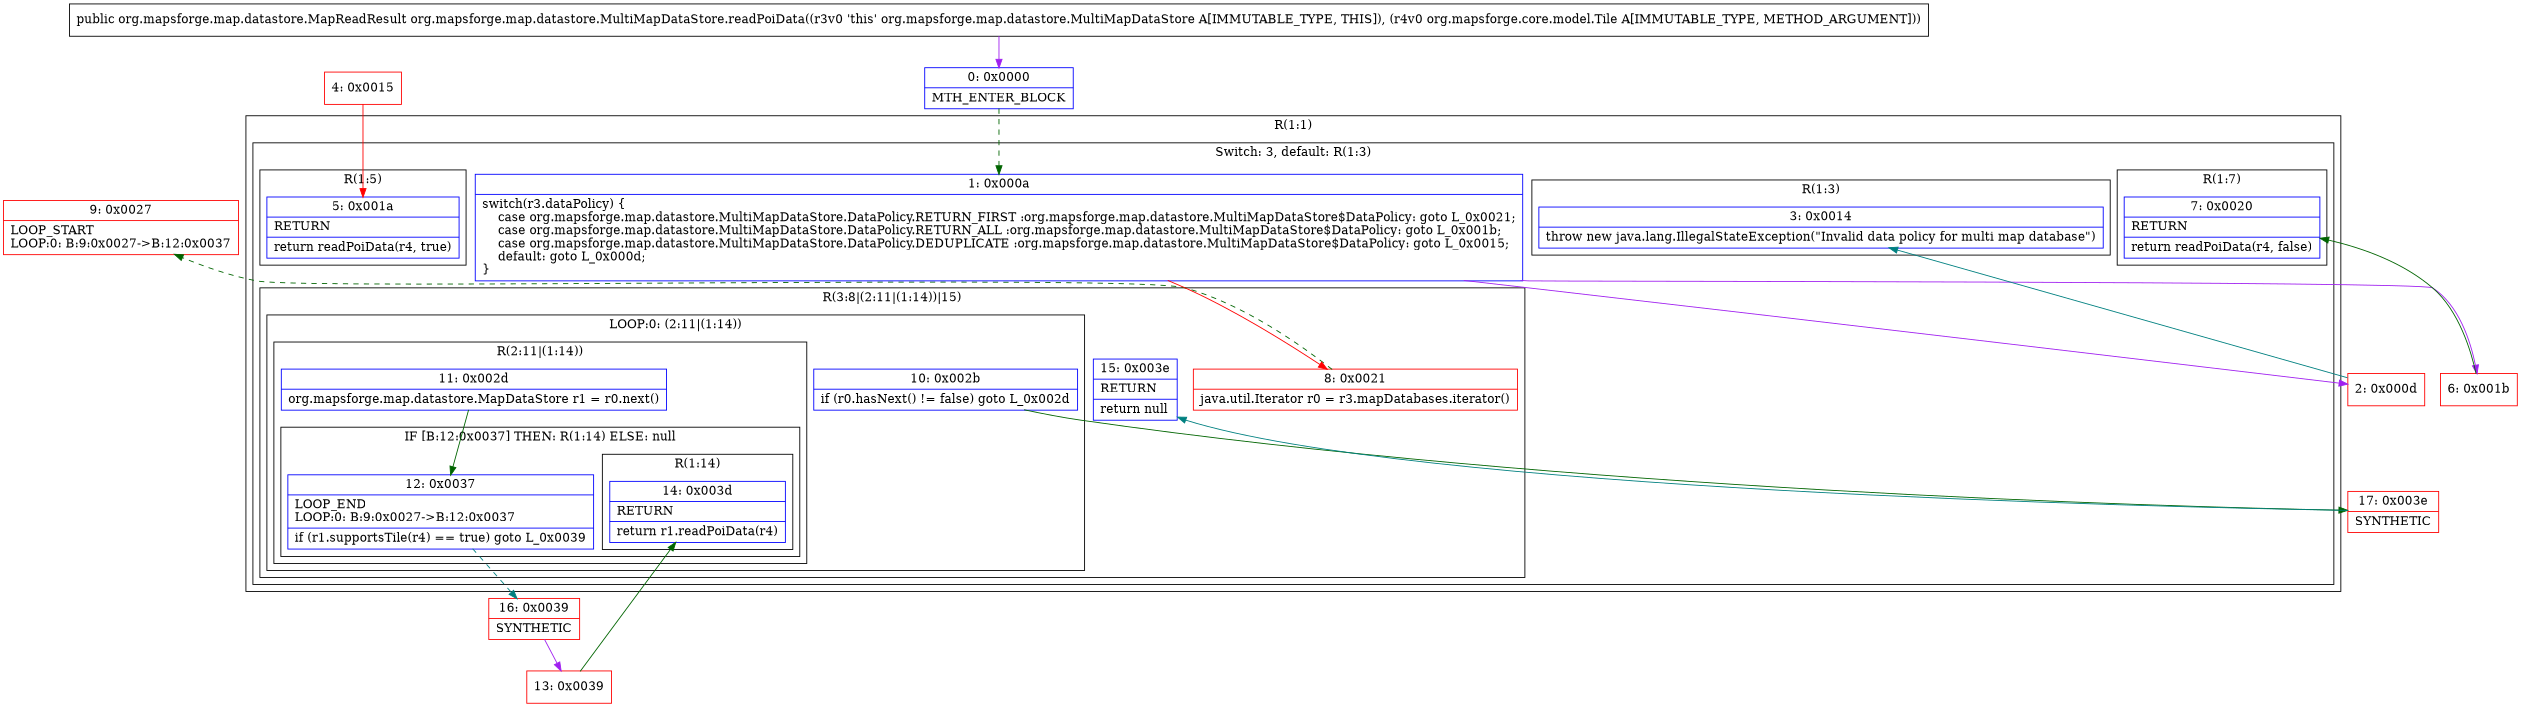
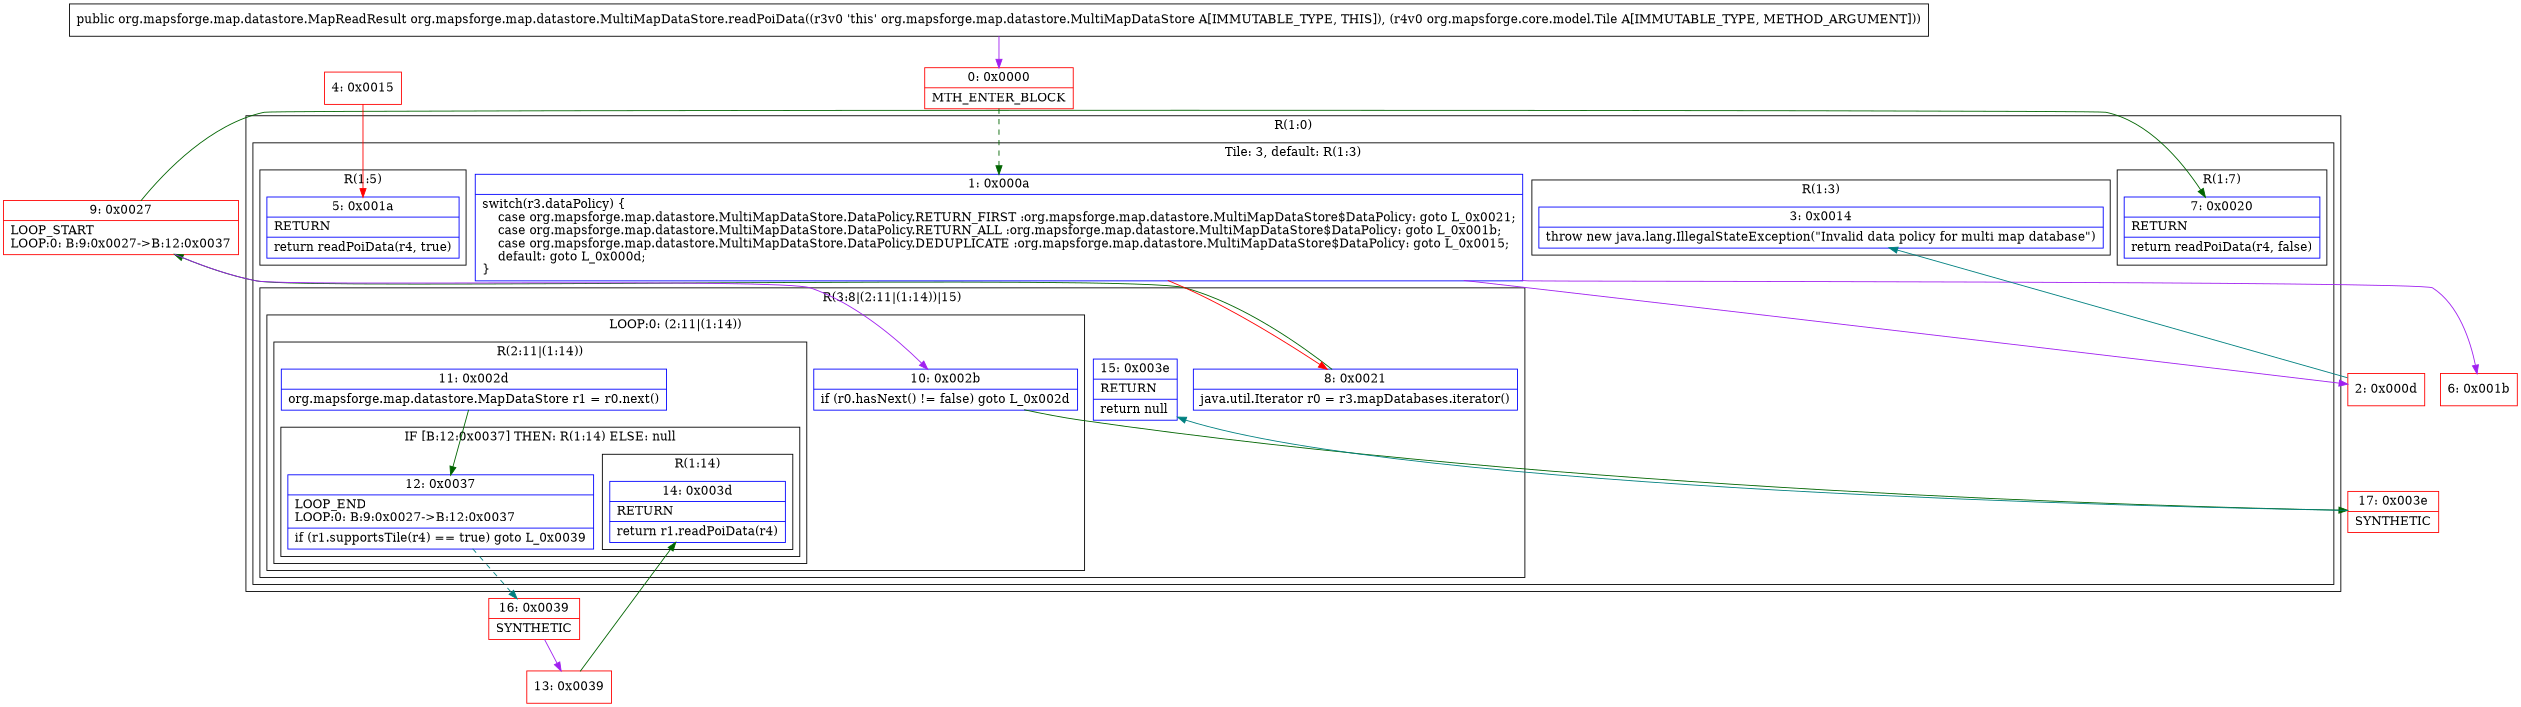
node "0: 0x0000": color blue -> red
cluster "R(1:1)": label "R(1:1)" -> "R(1:0)"
cluster "Switch: 3, default: R(1:3)": label "Switch: 3, default: R(1:3)" -> "Tile: 3, default: R(1:3)"
edge "6: 0x001b" -> "7: 0x0020": now "9: 0x0027" -> "7: 0x0020"
edge "9: 0x0027" -> "10: 0x002b": added
edge "8: 0x0021" -> "9: 0x0027": style dashed -> solid
node "8: 0x0021": color red -> blue
